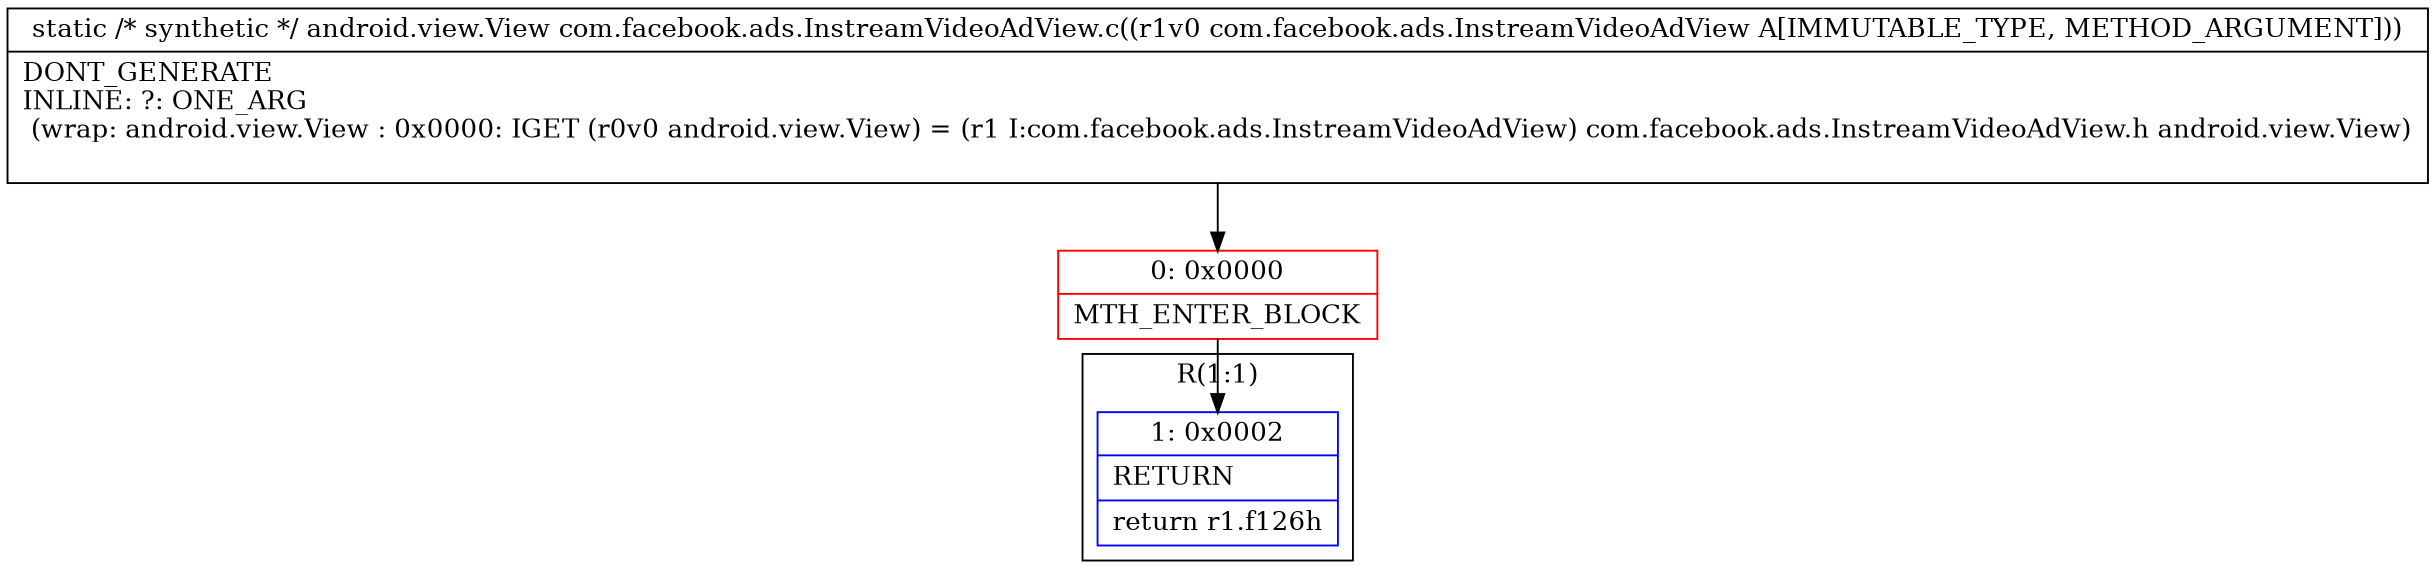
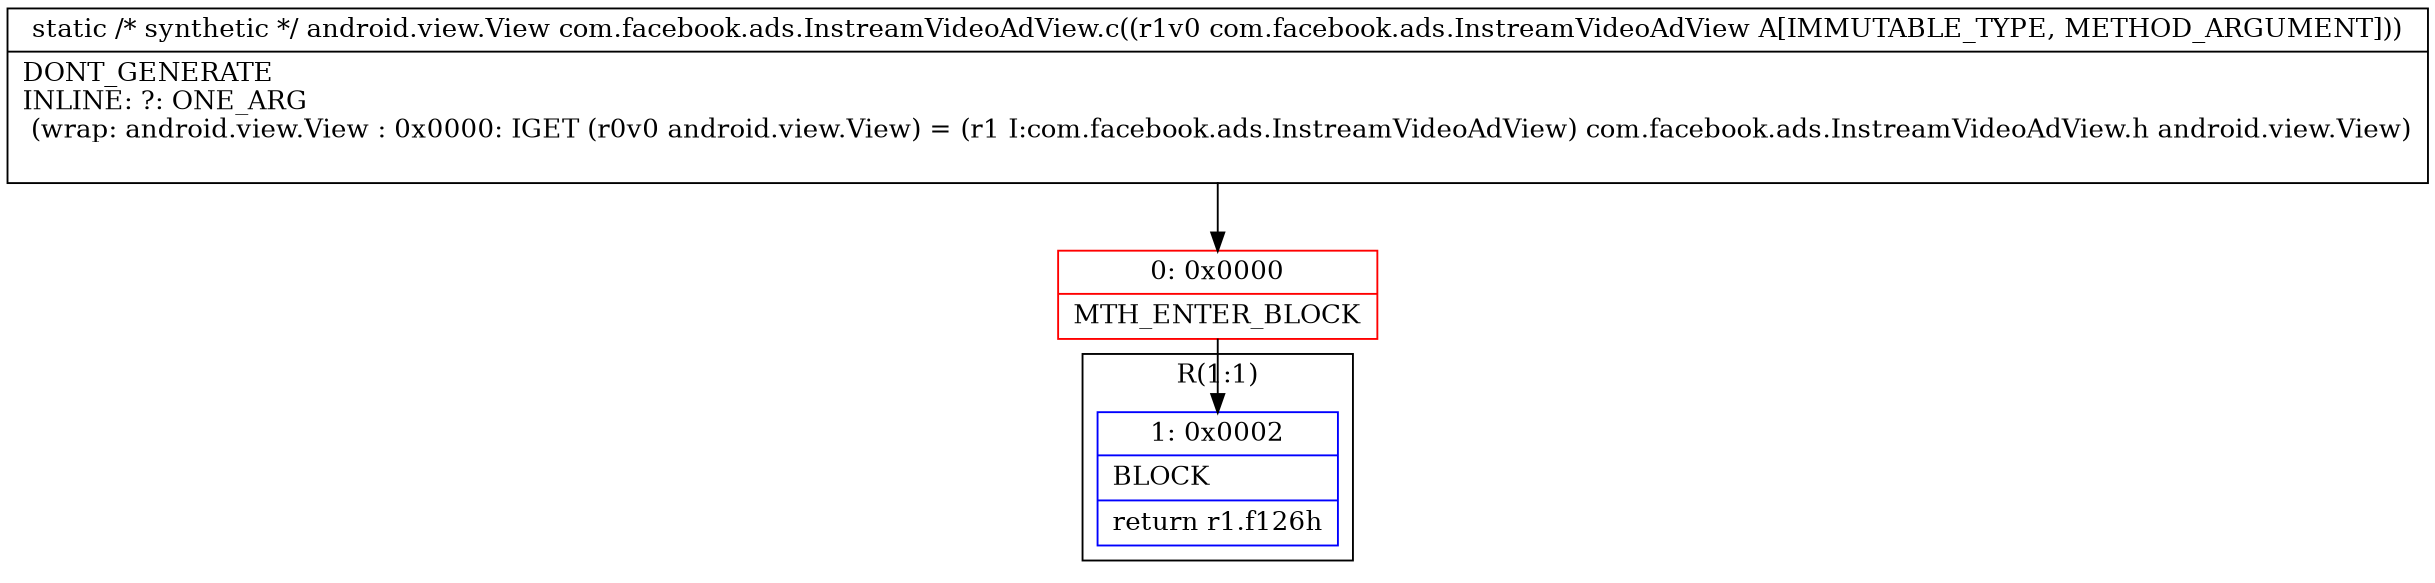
node "1: 0x0002": text "RETURN" -> "BLOCK"
